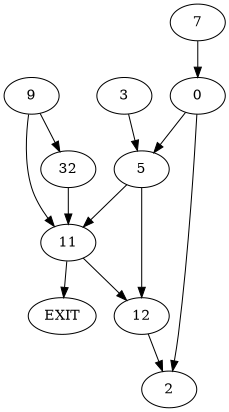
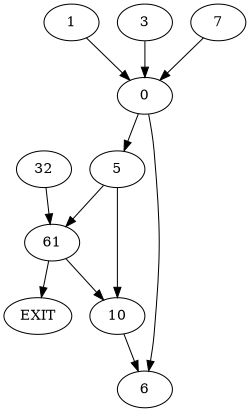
node "1": added
node "9": removed
edge "3" -> "5": now "3" -> "0"
node "11": label "11" -> "61"
node "12": label "12" -> "10"
node "2": label "2" -> "6"
